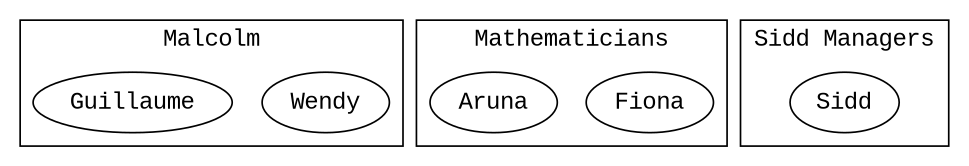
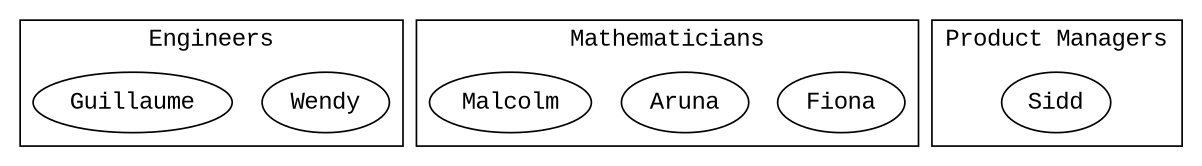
cluster "Malcolm": label "Malcolm" -> "Engineers"
cluster "Sidd Managers": label "Sidd Managers" -> "Product Managers"
node "Malcolm": added
